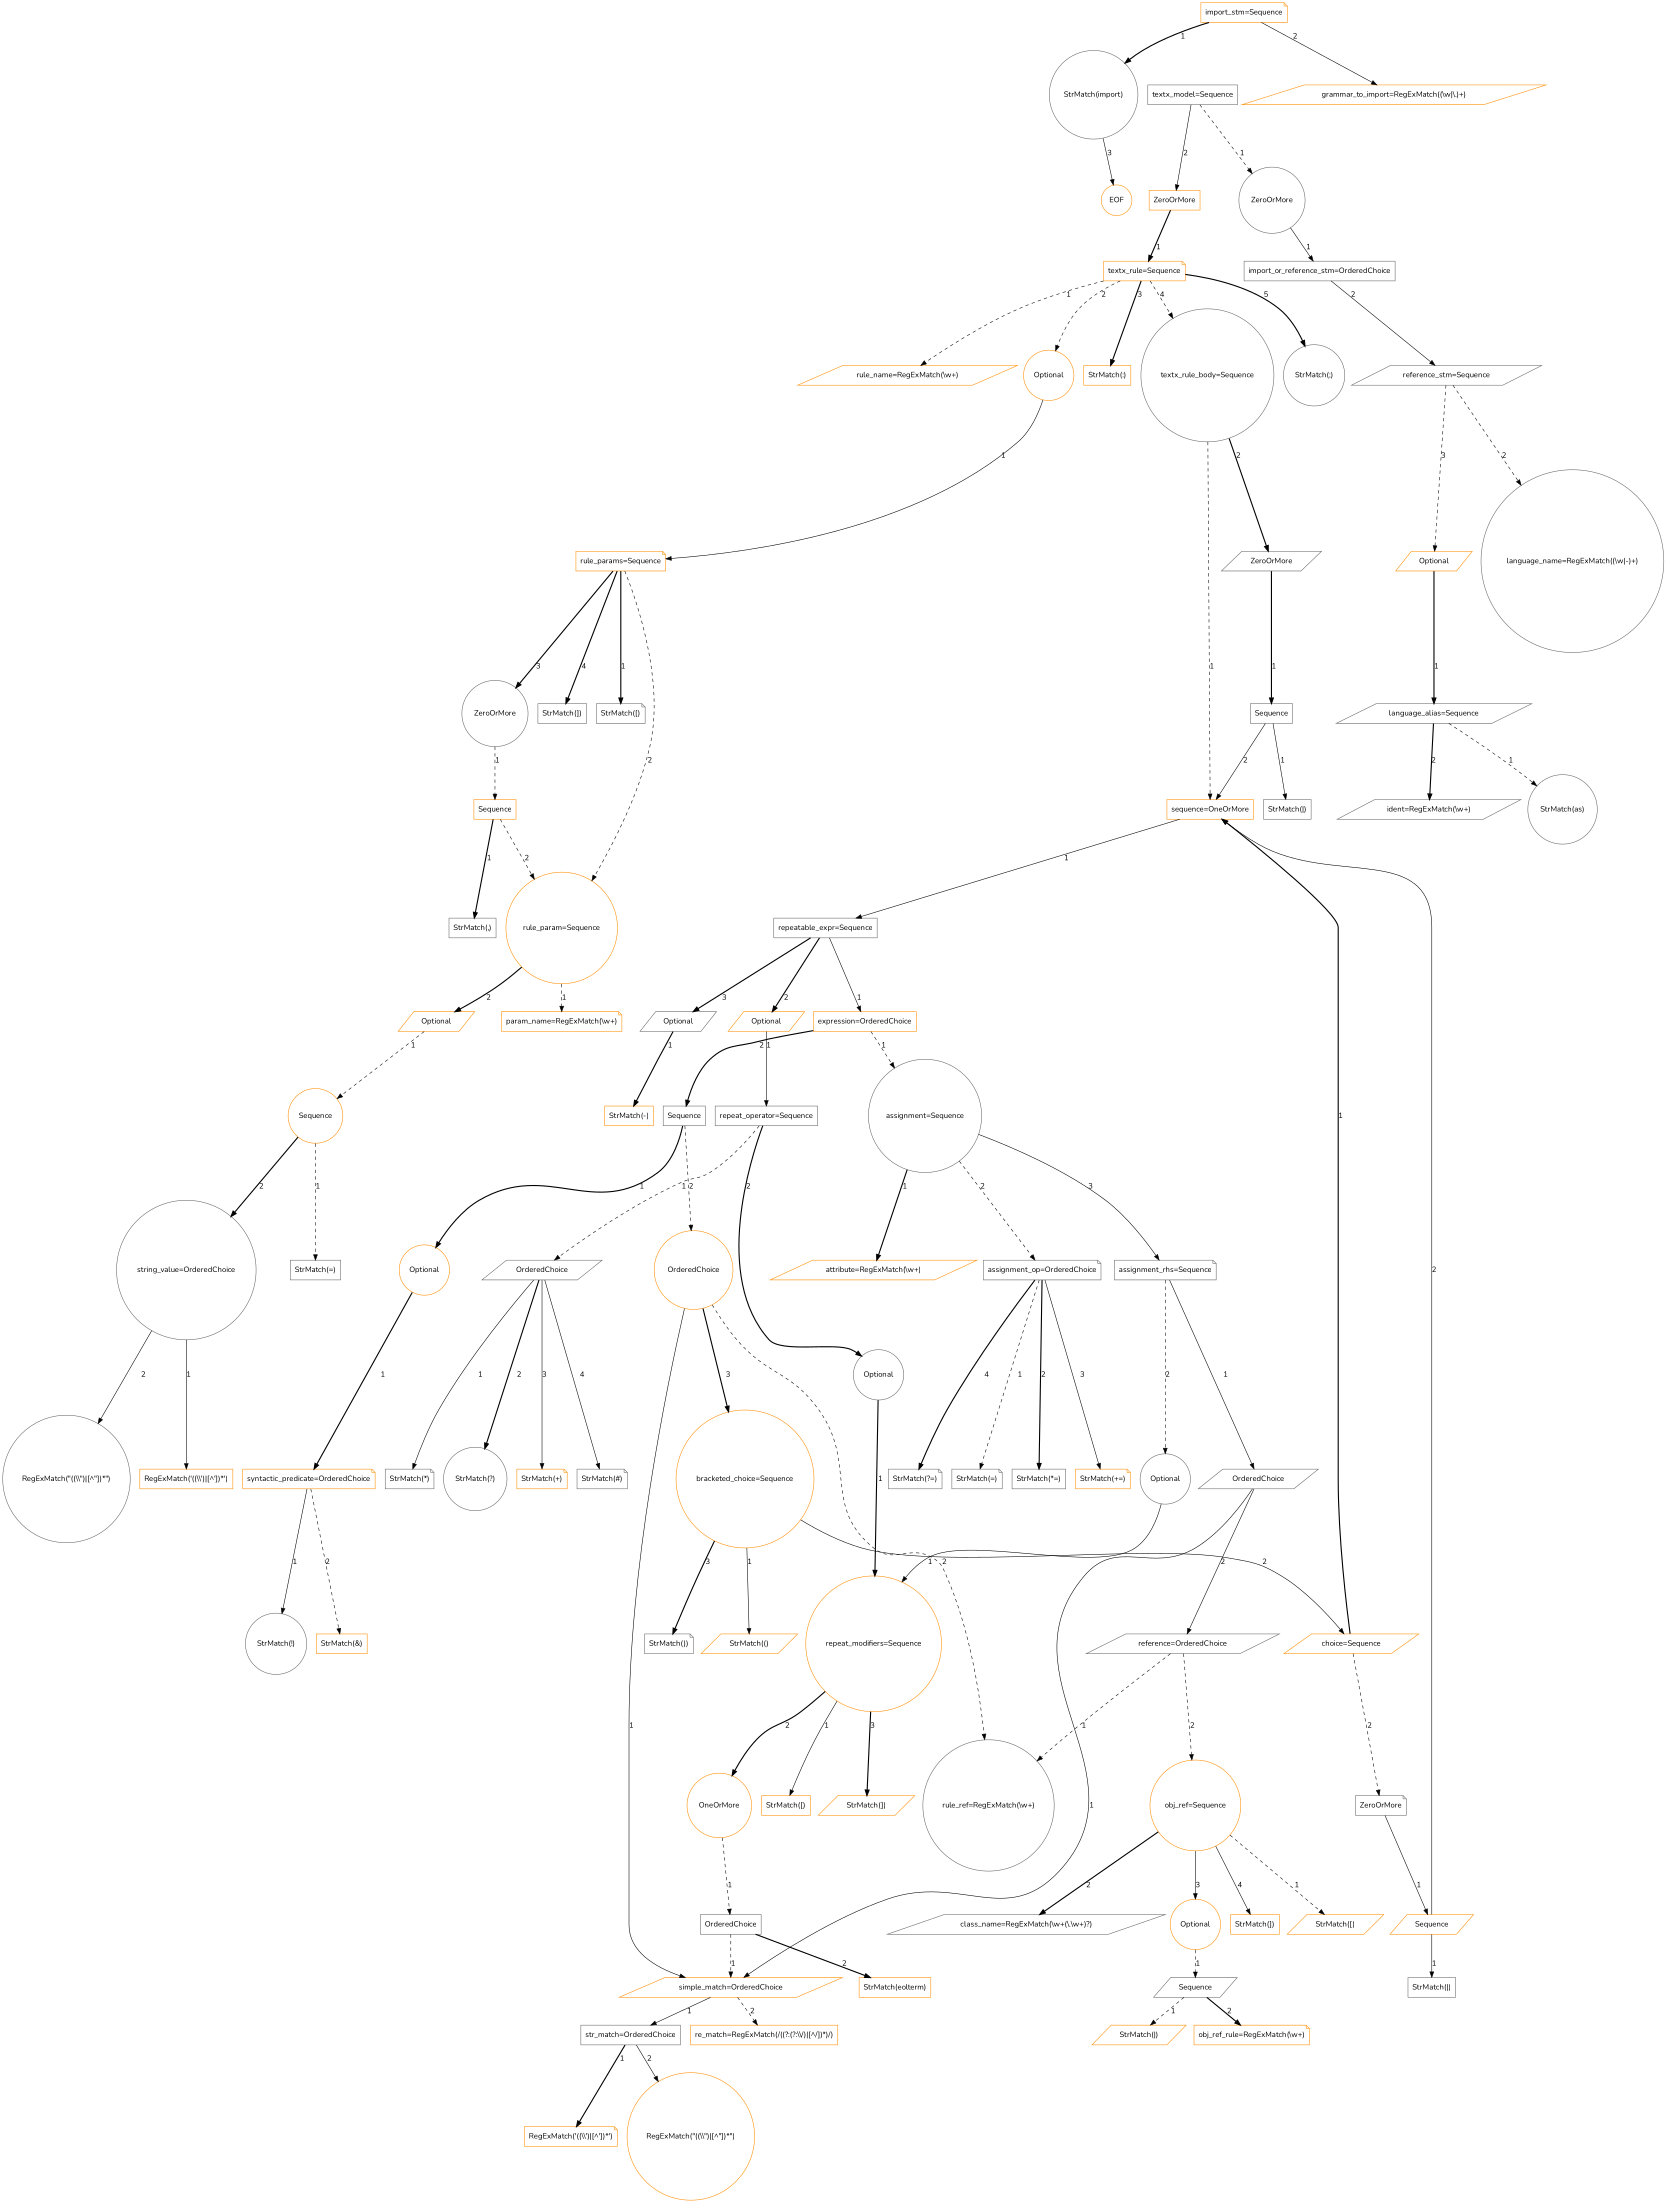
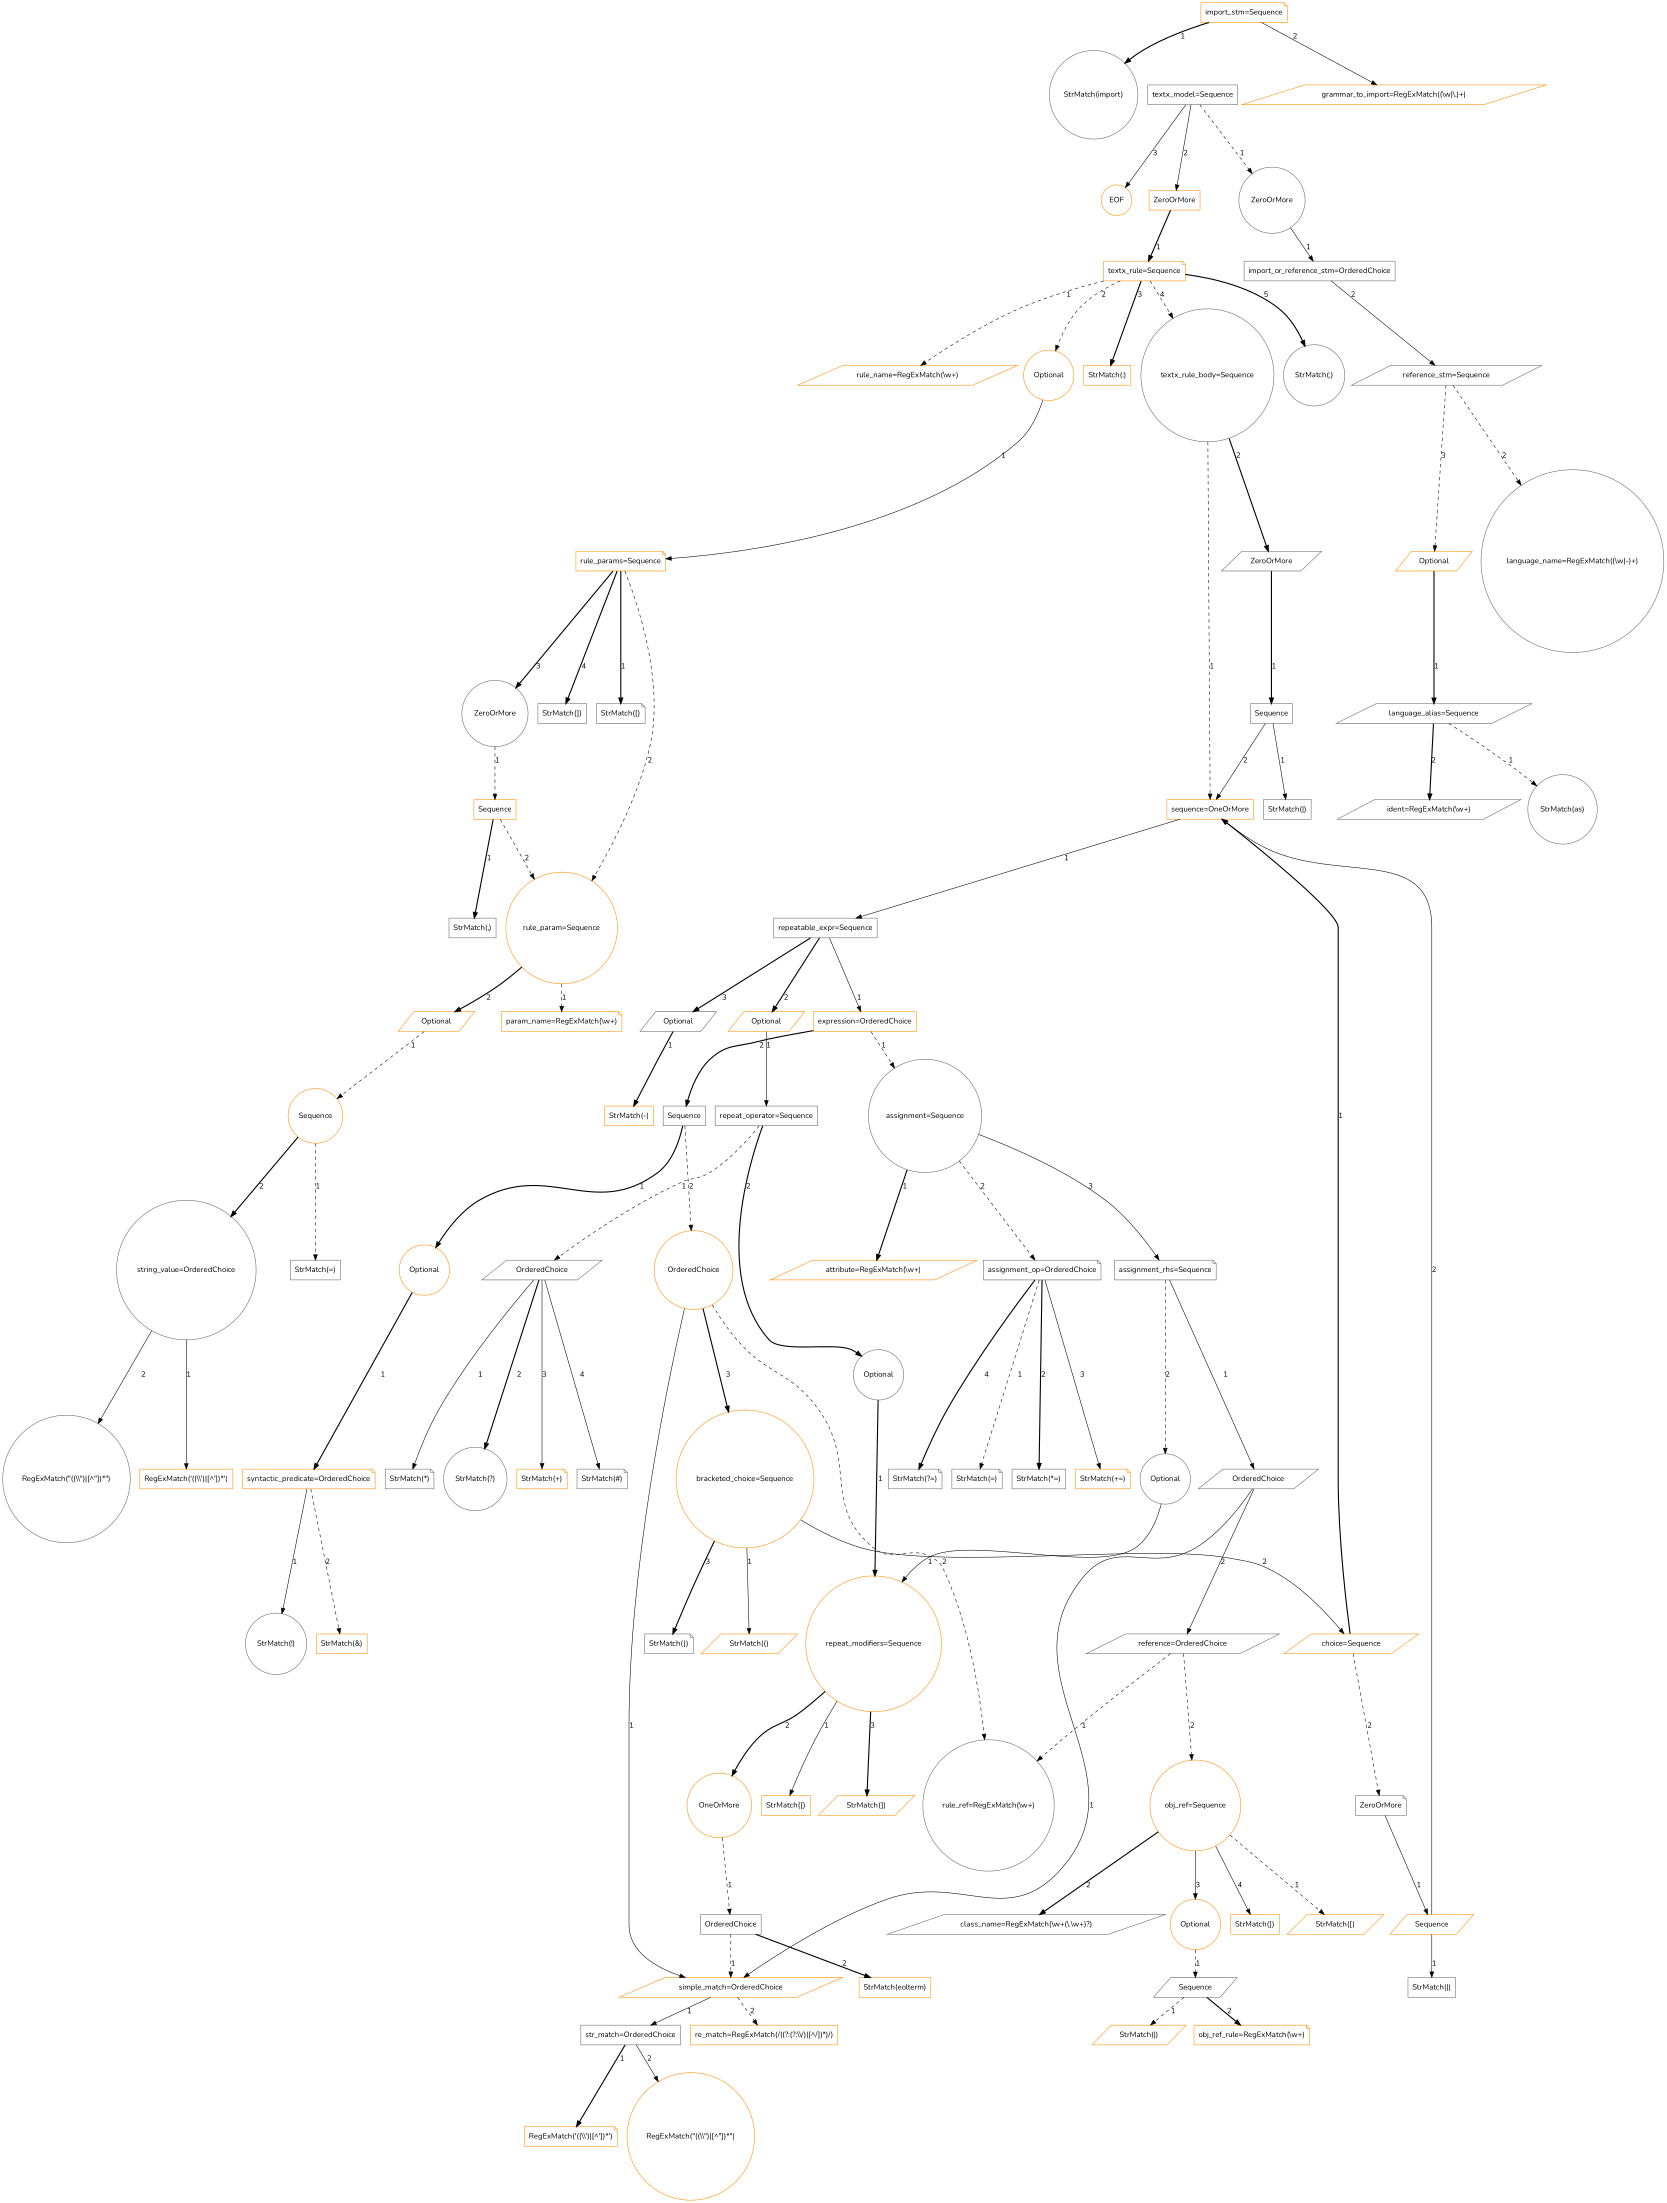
edge "StrMatch(import)" -> "EOF": now "textx_model=Sequence" -> "EOF"
